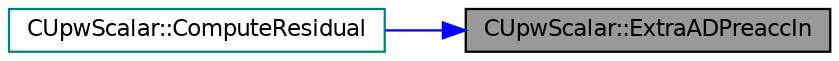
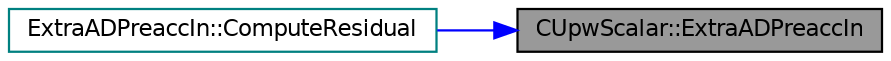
node "CUpwScalar::ComputeResidual": label "CUpwScalar::ComputeResidual" -> "ExtraADPreaccIn::ComputeResidual"
